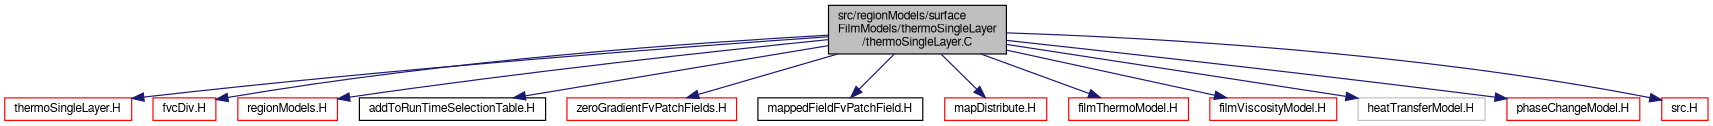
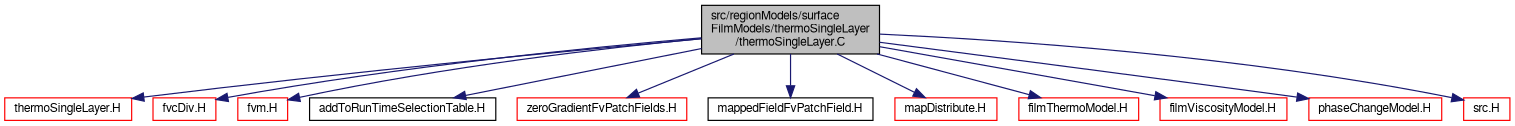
node "regionModels.H": label "regionModels.H" -> "fvm.H"
node "heatTransferModel.H": removed
